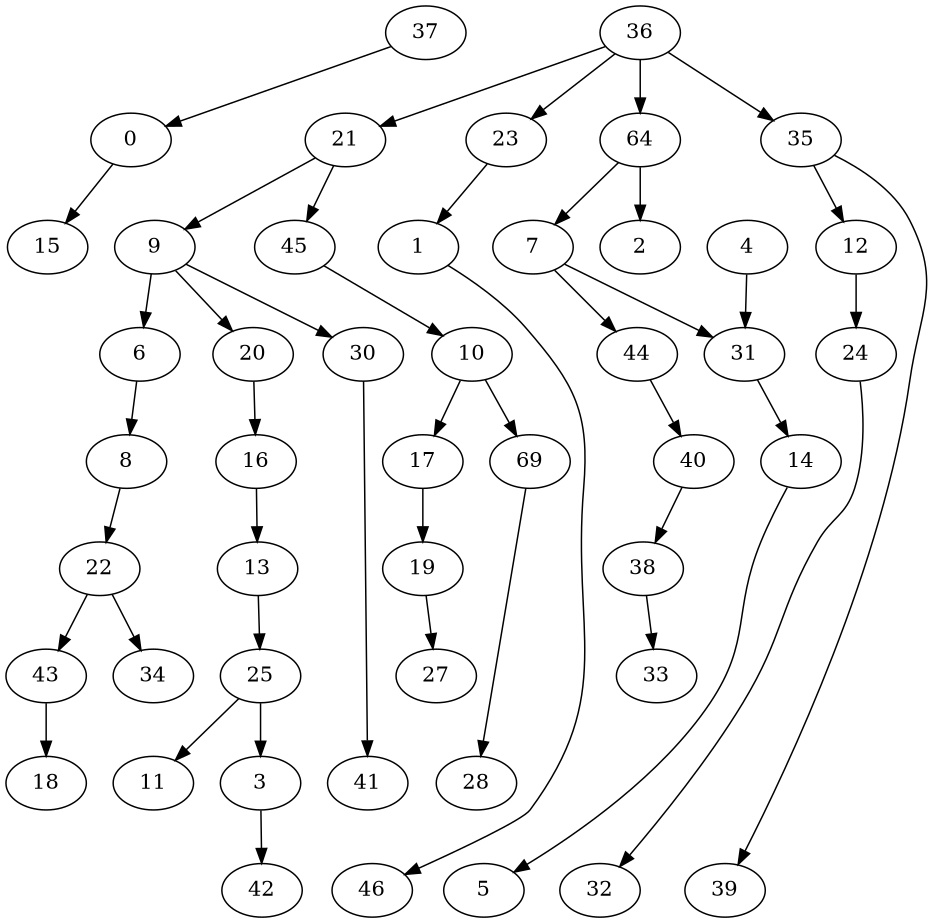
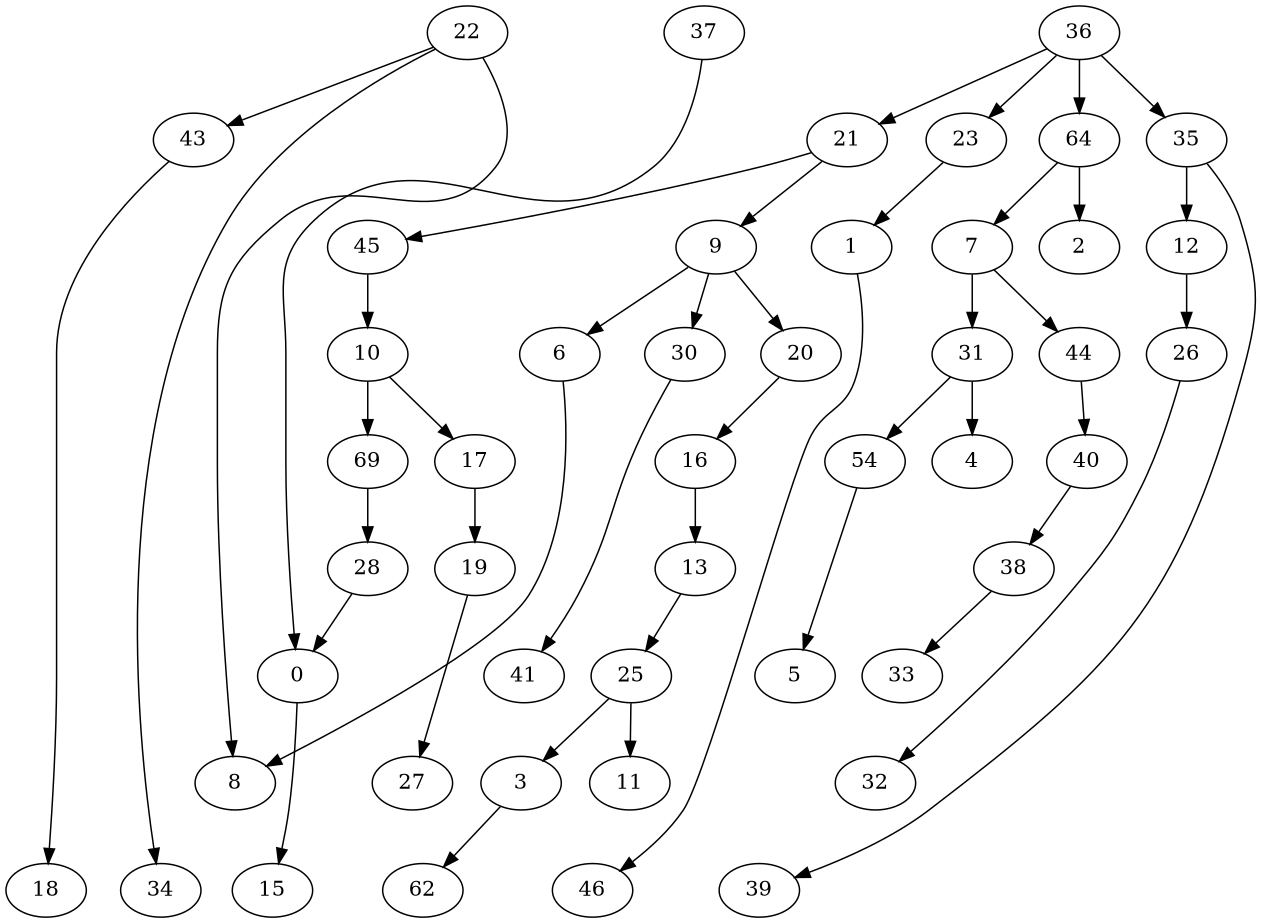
edge "4" -> "31": reversed
node "24": label "24" -> "26"
node "14": label "14" -> "54"
edge "8" -> "22": reversed
edge "28" -> "0": added
node "42": label "42" -> "62"
